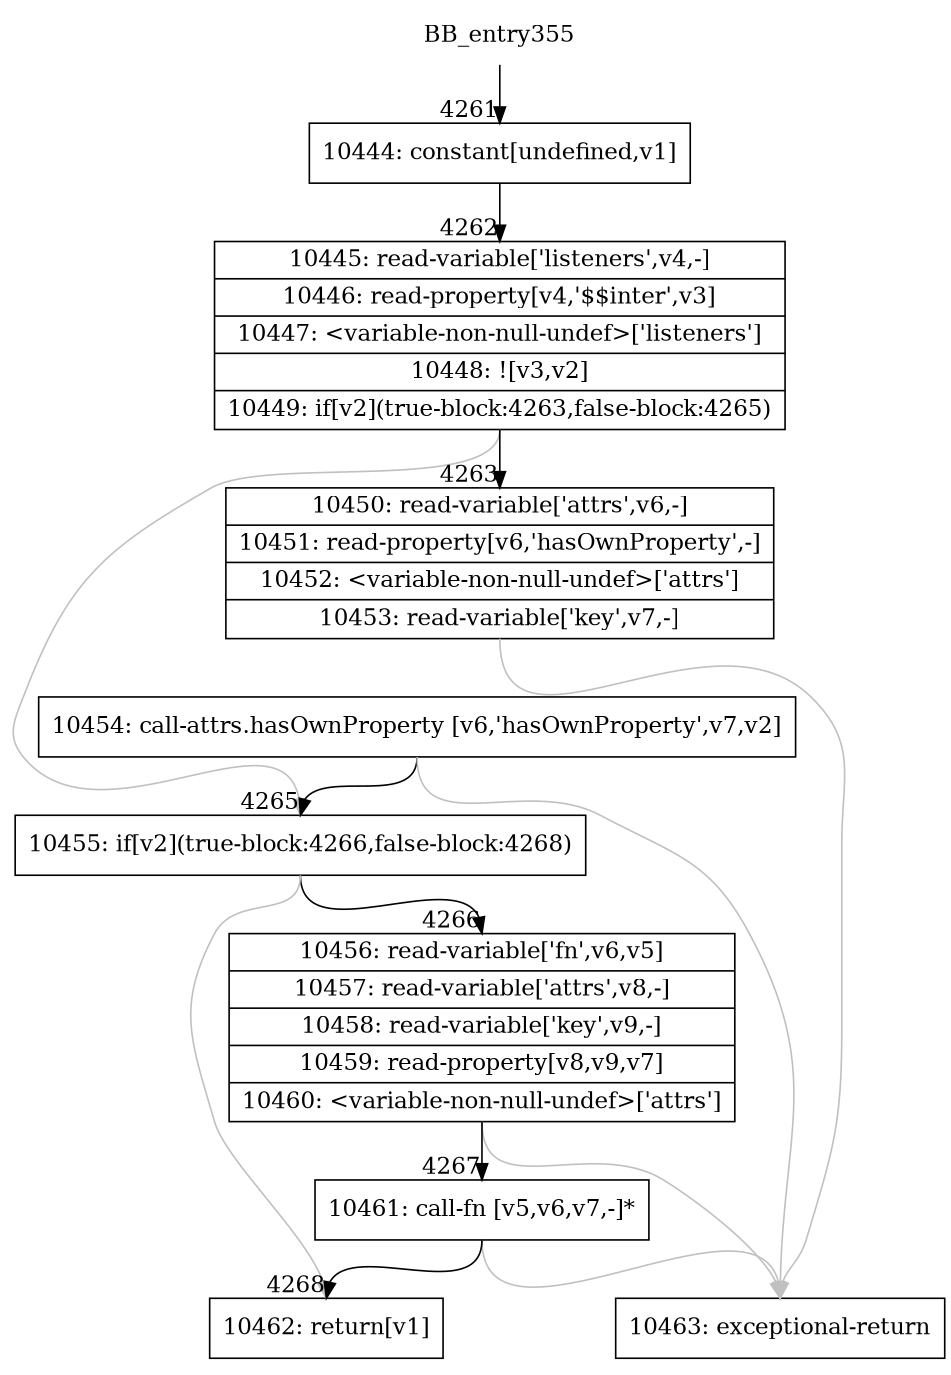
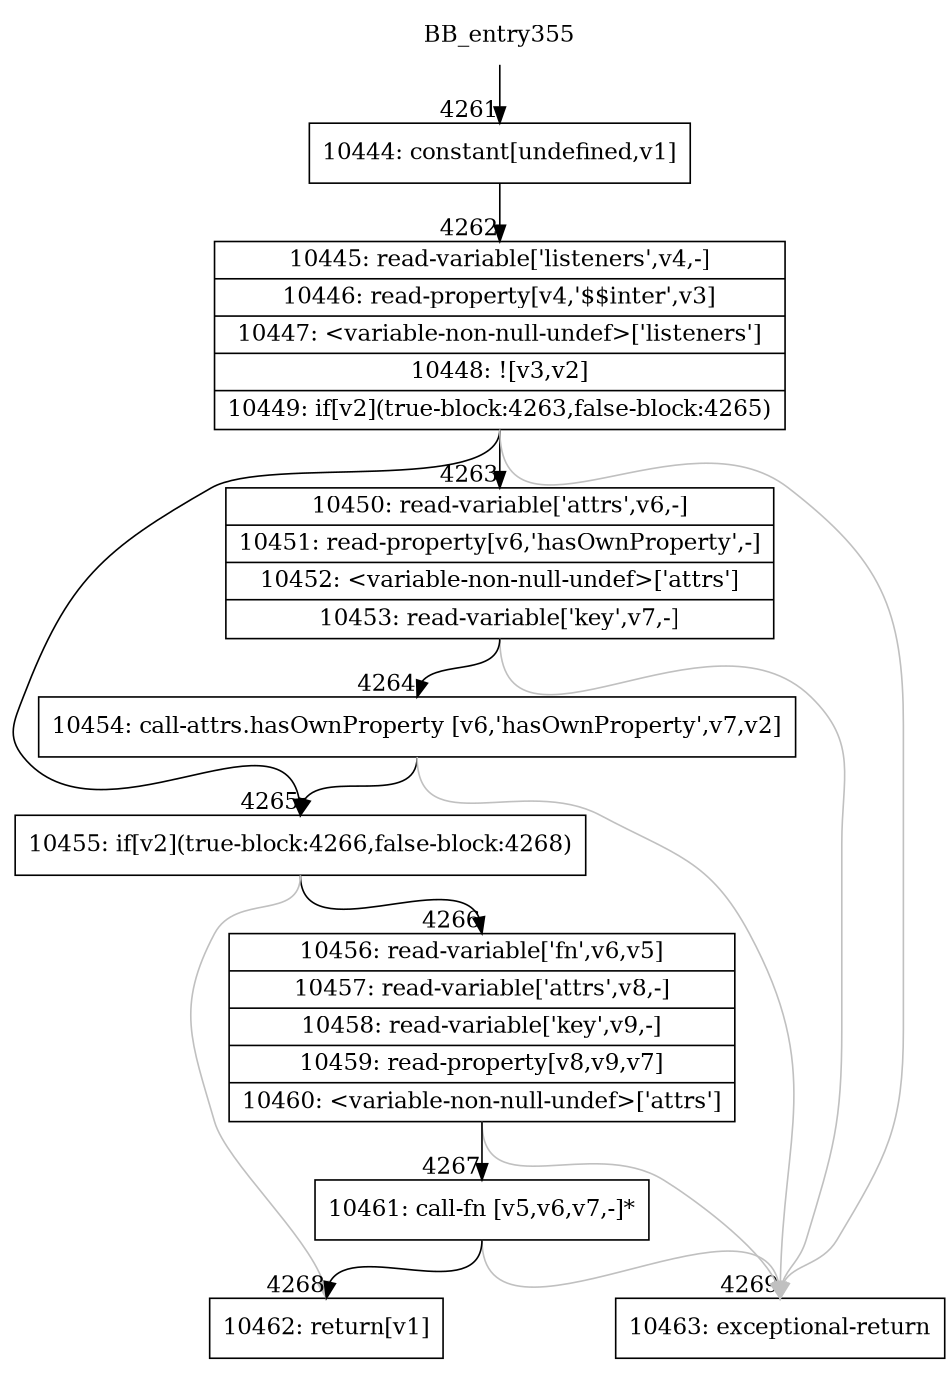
edge "10445: read-variable['listeners',v4,-]" -> "10455: if[v2](true-block:4266,false-block:4268)": color gray -> black
edge "10450: read-variable['attrs',v6,-]" -> "10454: call-attrs.hasOwnProperty [v6,'hasOwnProperty',v7,v2]": added
edge "10445: read-variable['listeners',v4,-]" -> "10463: exceptional-return": added
